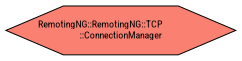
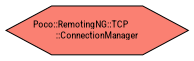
node "RemotingNG::RemotingNG::TCP ::ConnectionManager": label "RemotingNG::RemotingNG::TCP ::ConnectionManager" -> "Poco::RemotingNG::TCP ::ConnectionManager"
